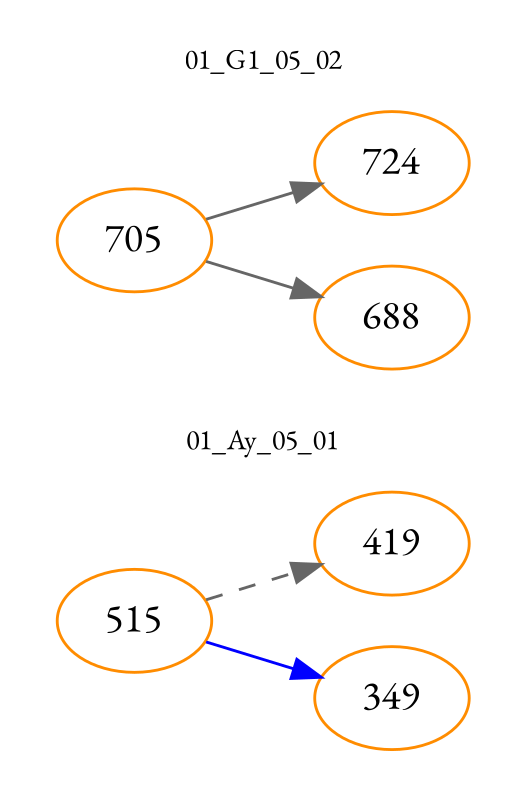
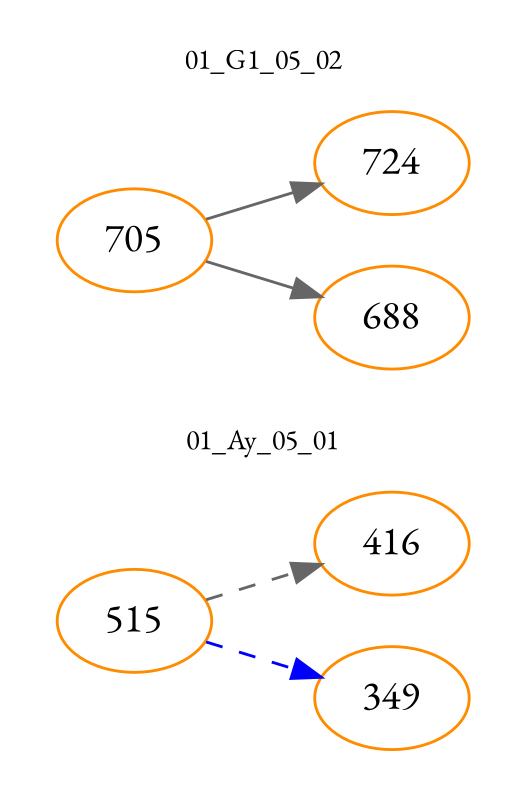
node "419": label "419" -> "416"
edge "515" -> "349": style solid -> dashed
